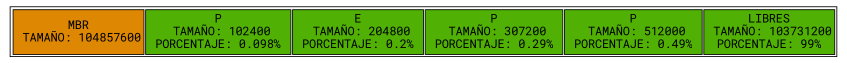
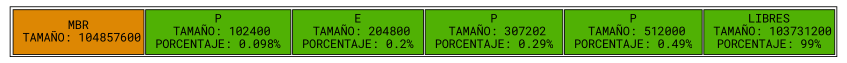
node "MBR": text "TAMAÑO: 307200" -> "TAMAÑO: 307202"
